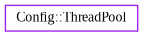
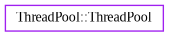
node "Config::ThreadPool": label "Config::ThreadPool" -> "ThreadPool::ThreadPool"
